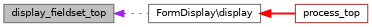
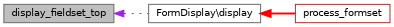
node "process_top": label "process_top" -> "process_formset"
